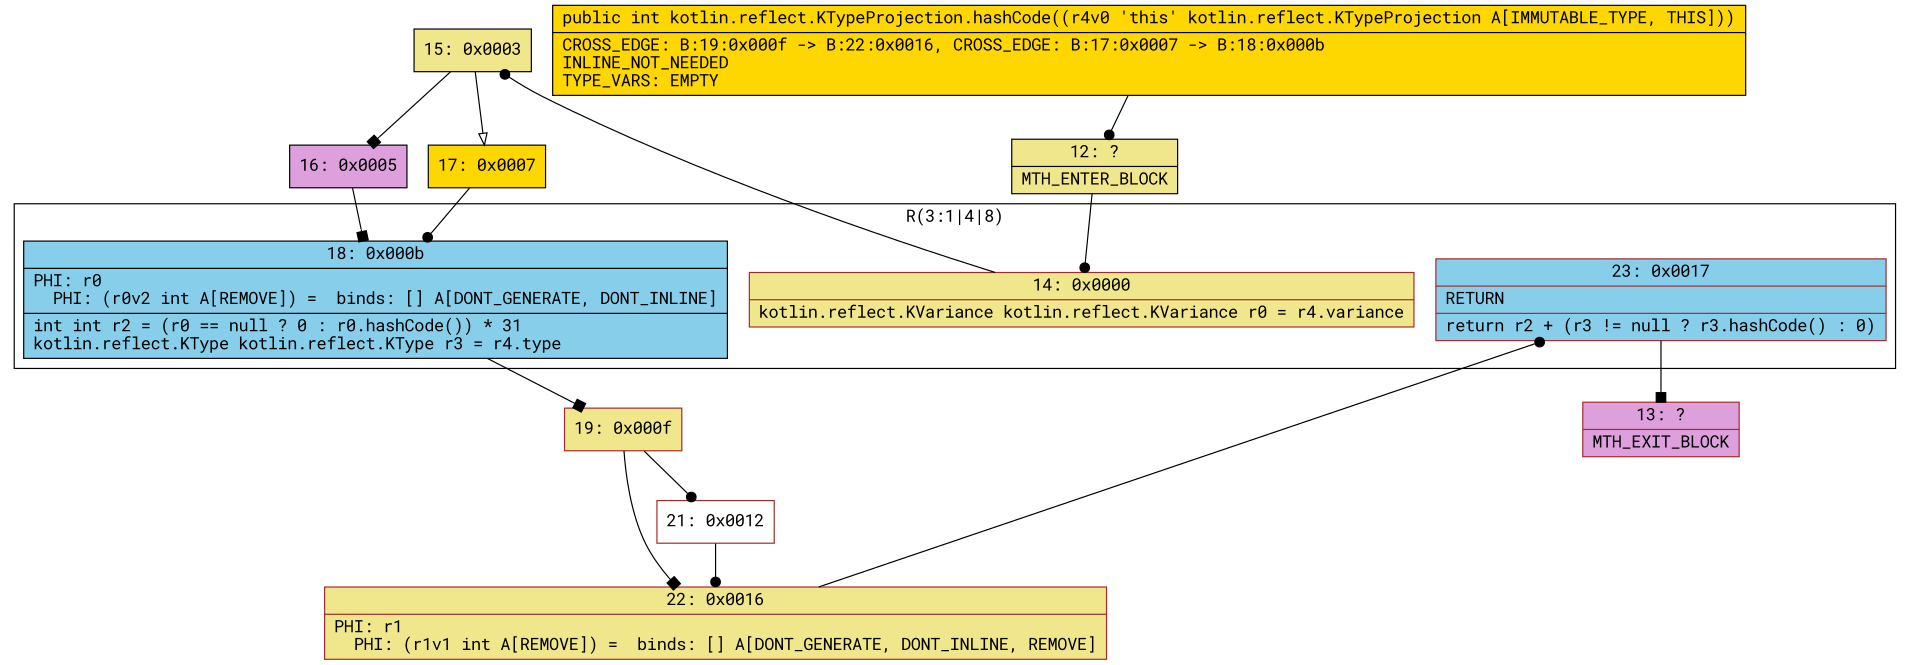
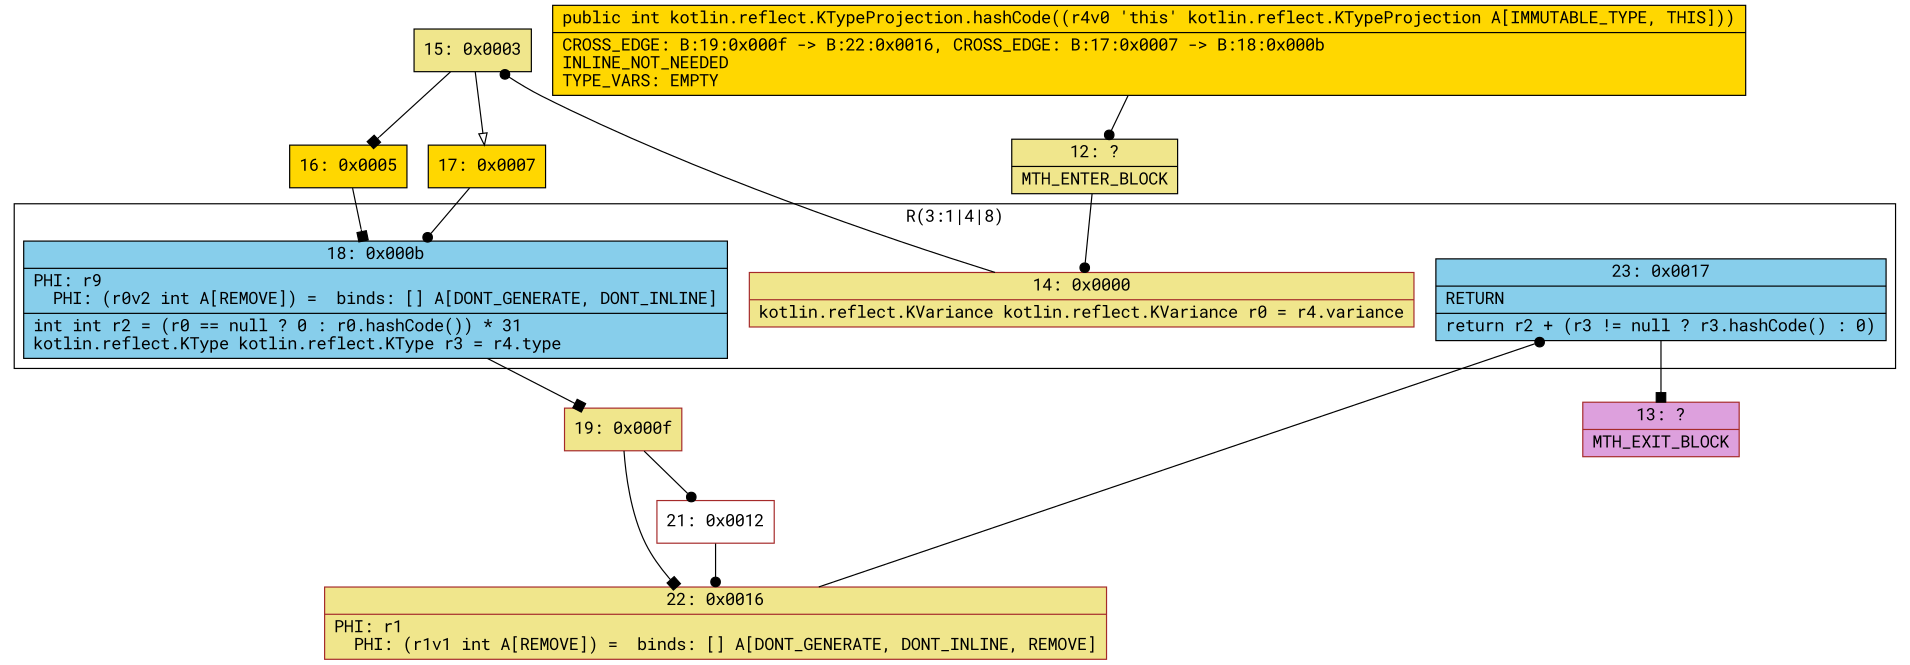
node "16: 0x0005": fillcolor plum -> gold
node "18: 0x000b": text "PHI: r0" -> "PHI: r9"
node "23: 0x0017": color brown -> black
